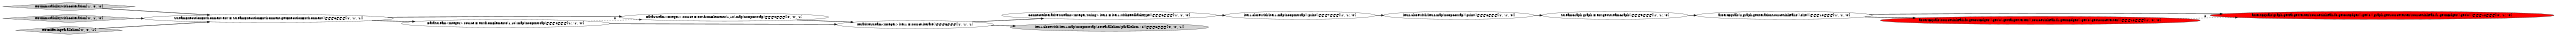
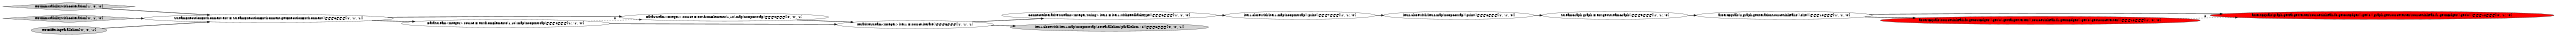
node "testDifferingParallelism['0', '0', '1']": shape diamond -> ellipse
